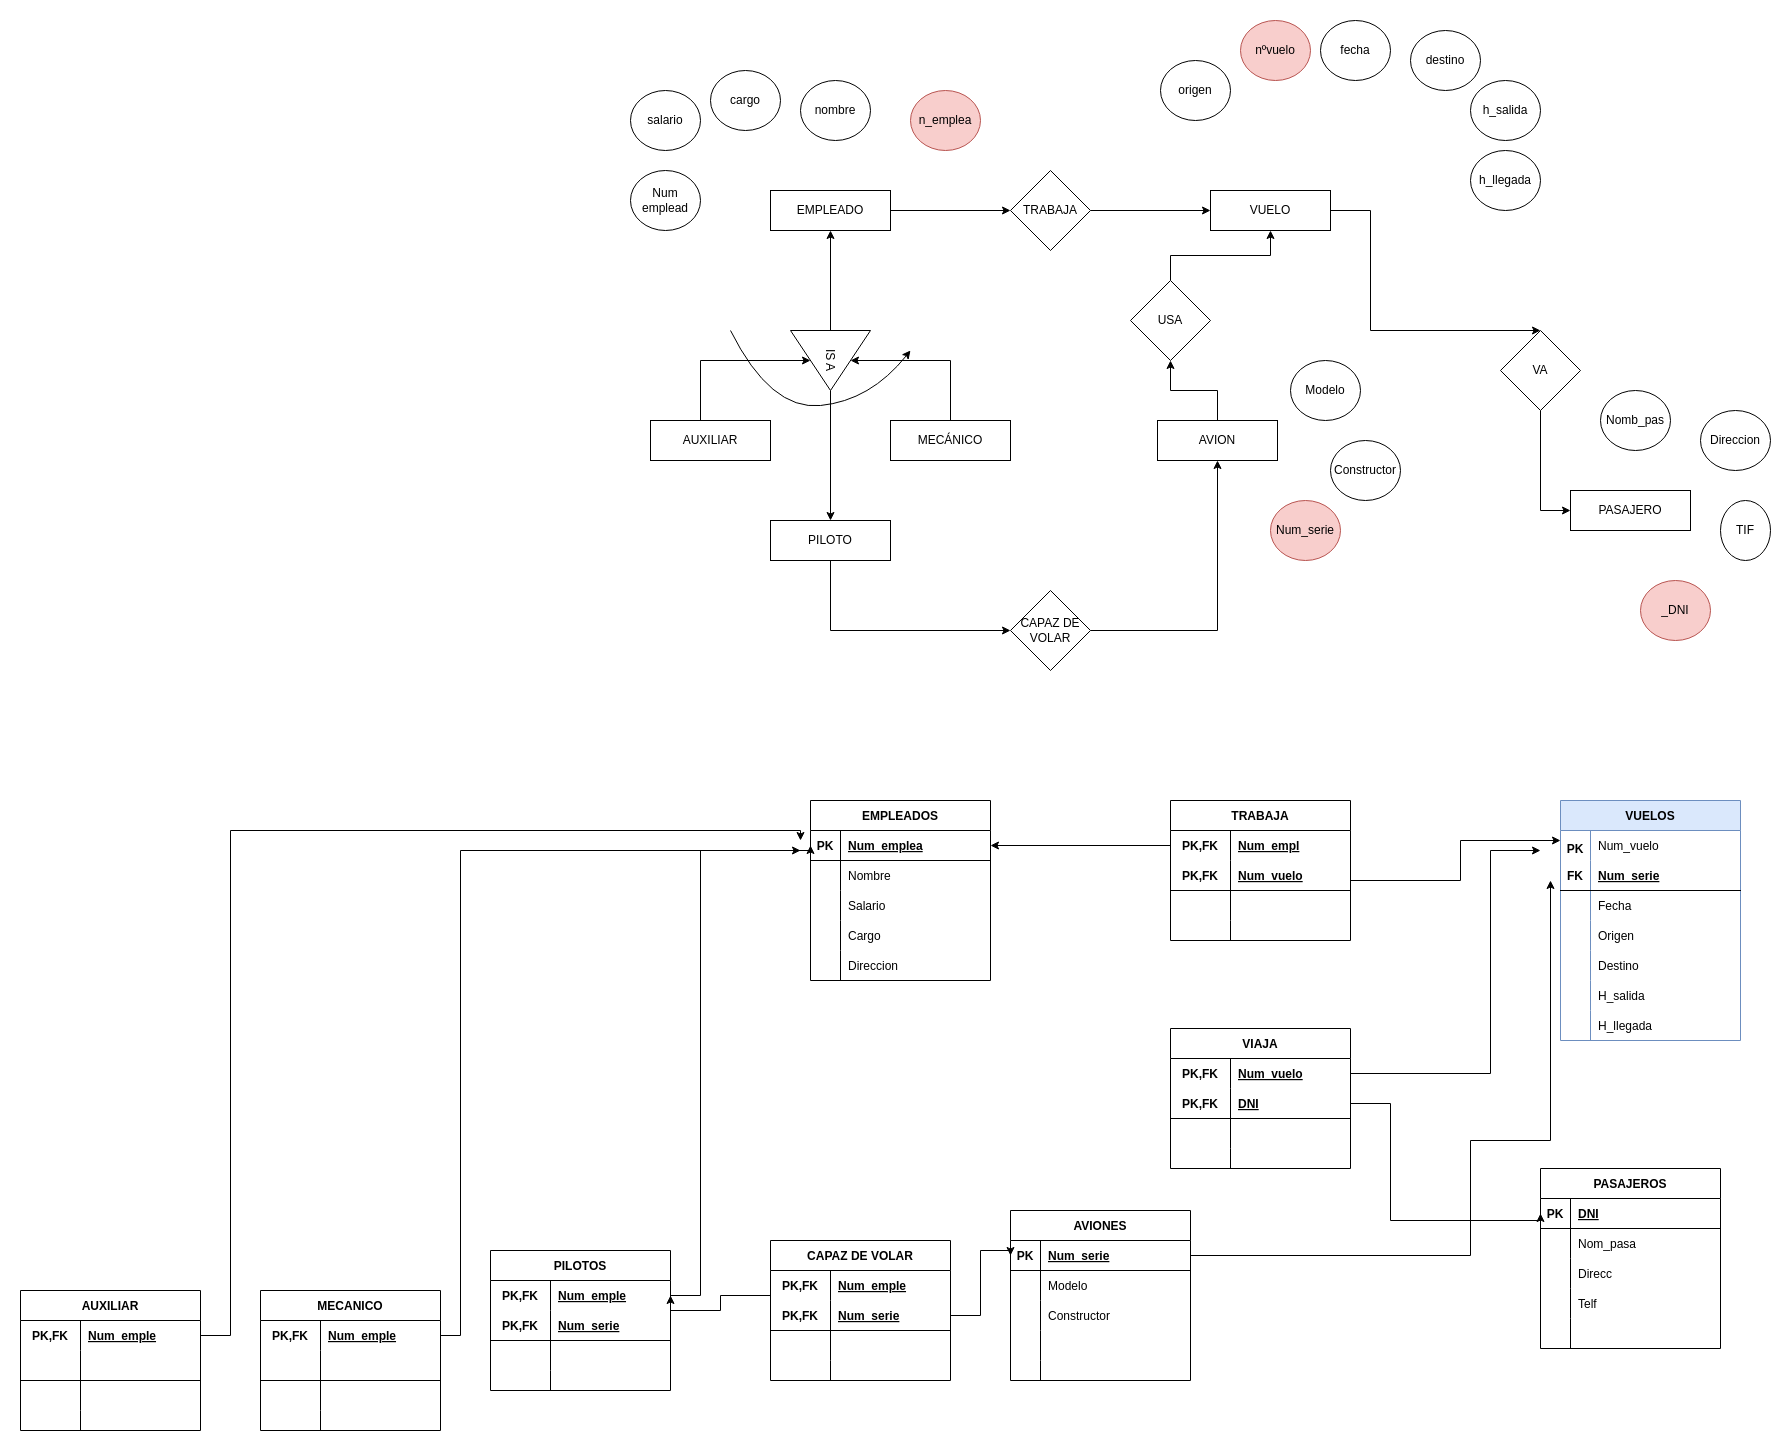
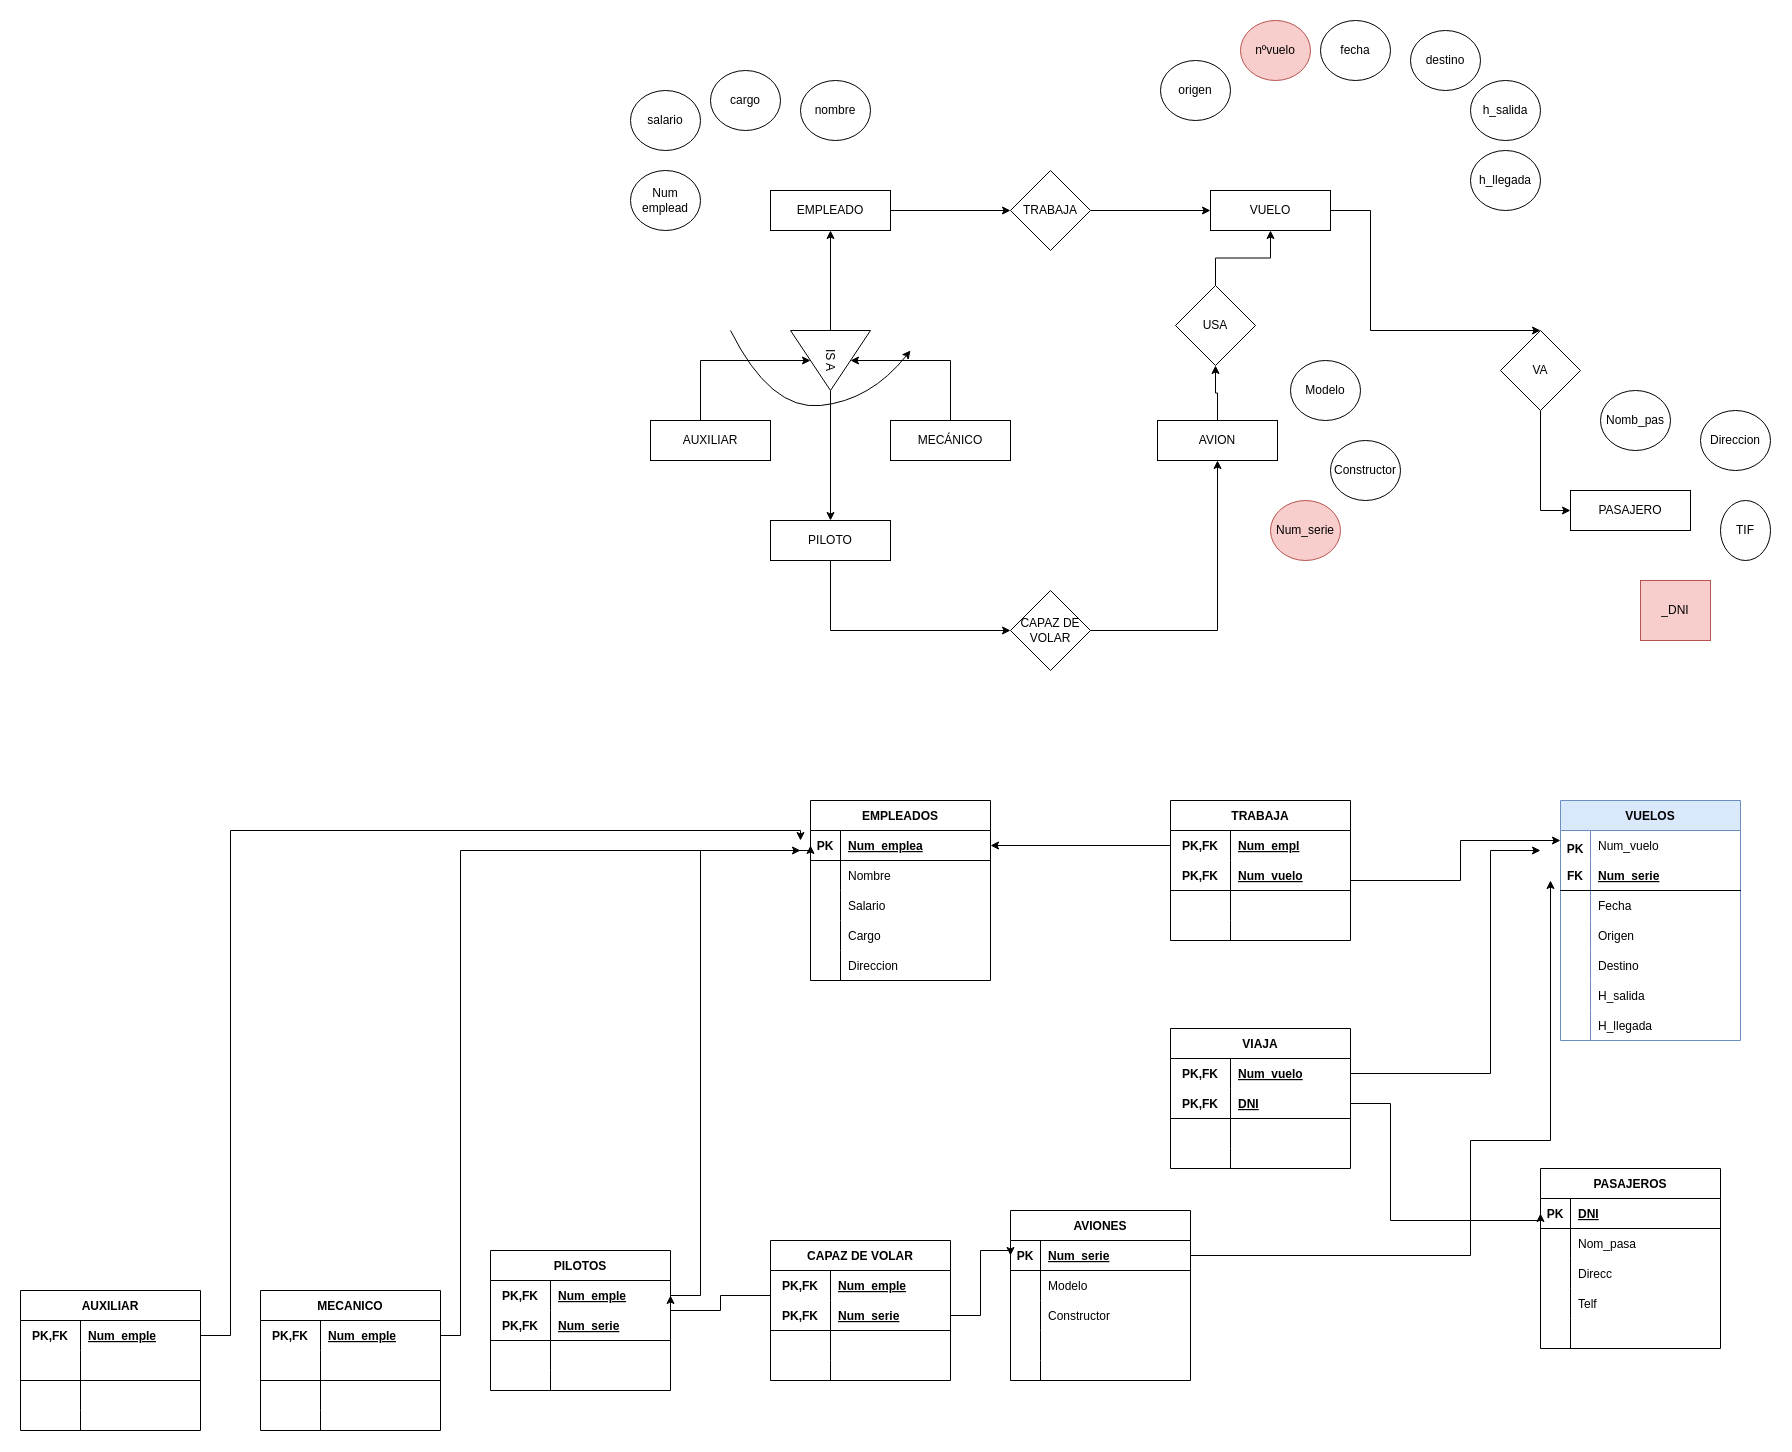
node "n_emplea": removed
node "USA": moved (1171, 321) -> (1216, 326)
node "_DNI": shape ellipse -> rectangle
